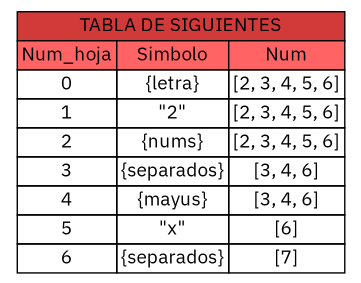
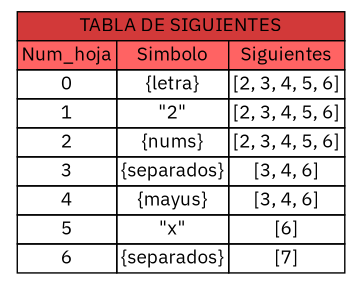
node "TABLA DE SIGUIENTES": text "Num" -> "Siguientes"
